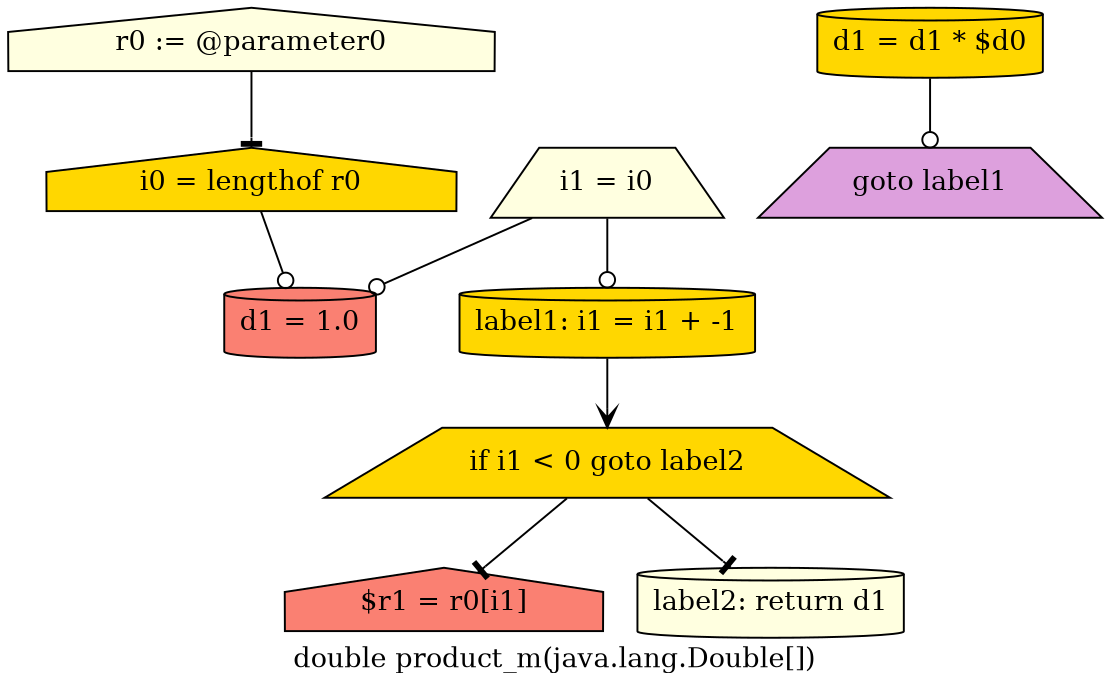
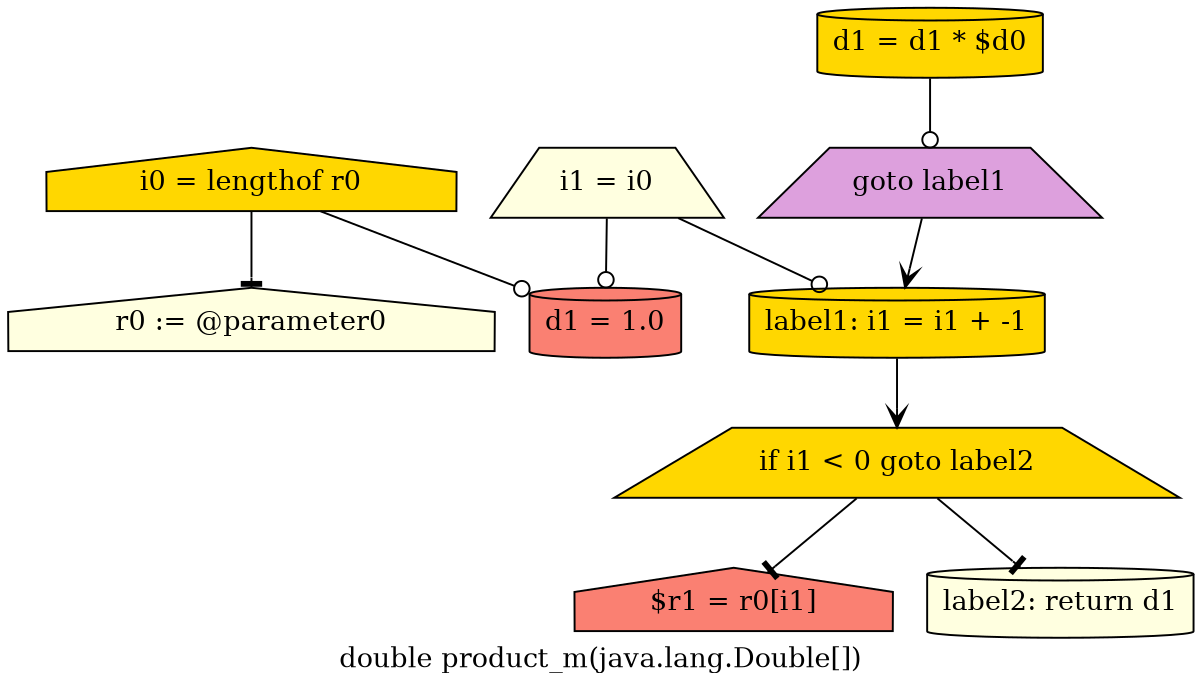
edge "r0 := @parameter0" -> "i0 = lengthof r0": reversed
edge "goto label1" -> "label1: i1 = i1 + -1": added
